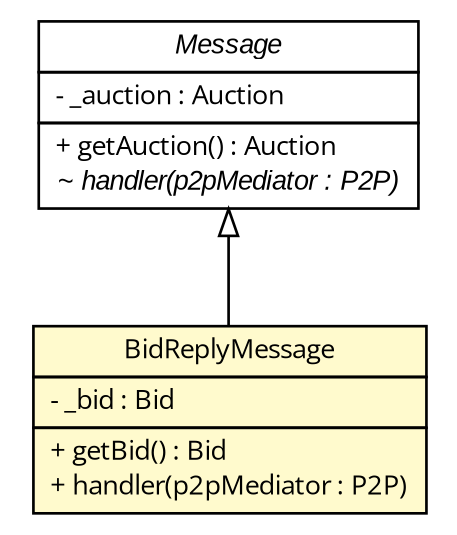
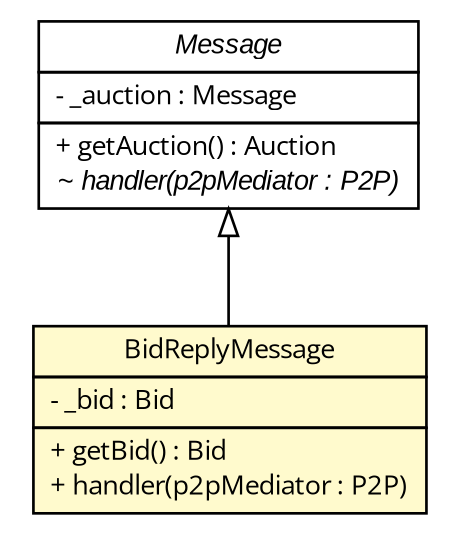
node "Message": text "- _auction : Auction" -> "- _auction : Message"
